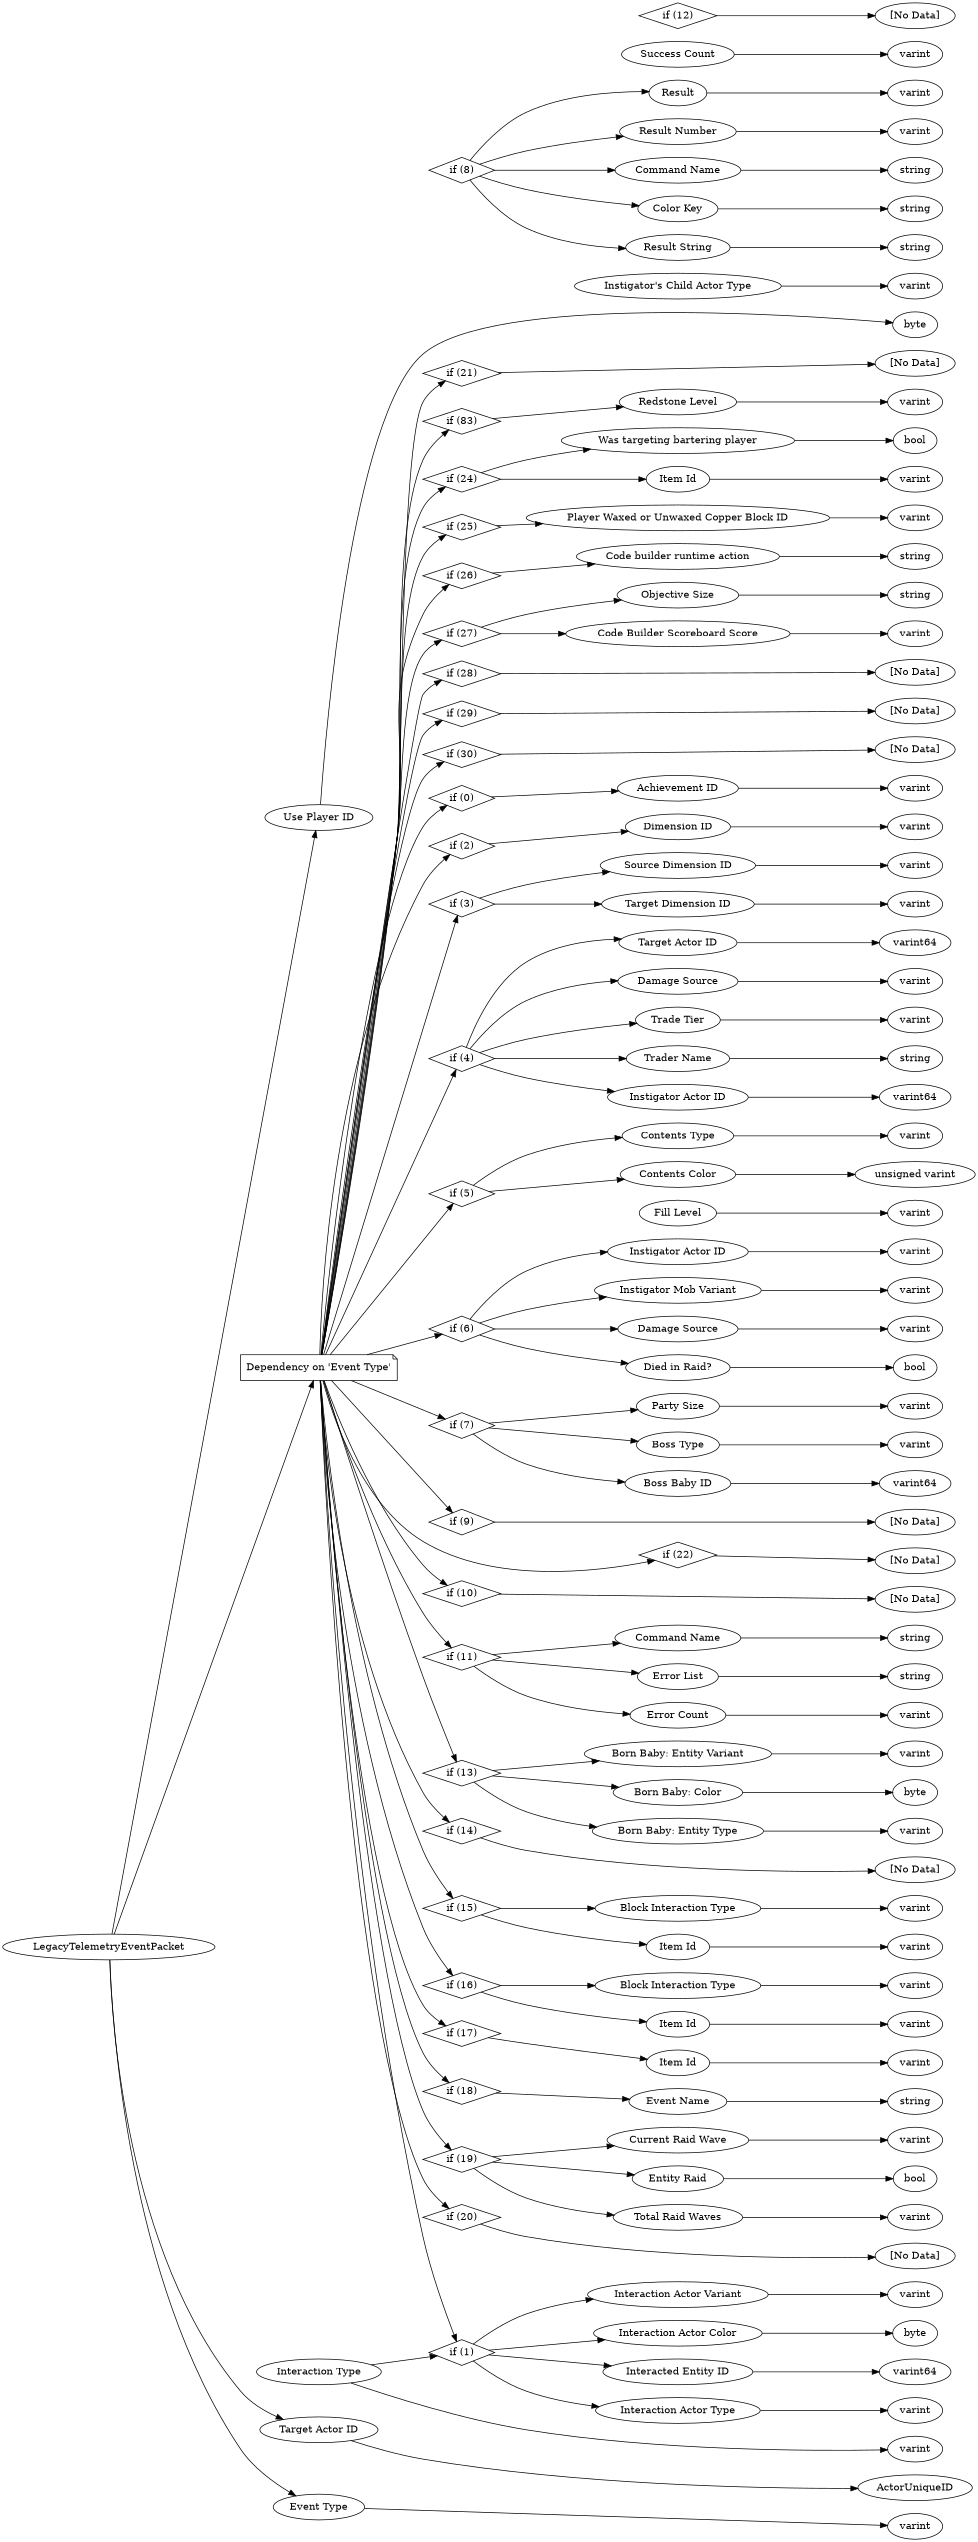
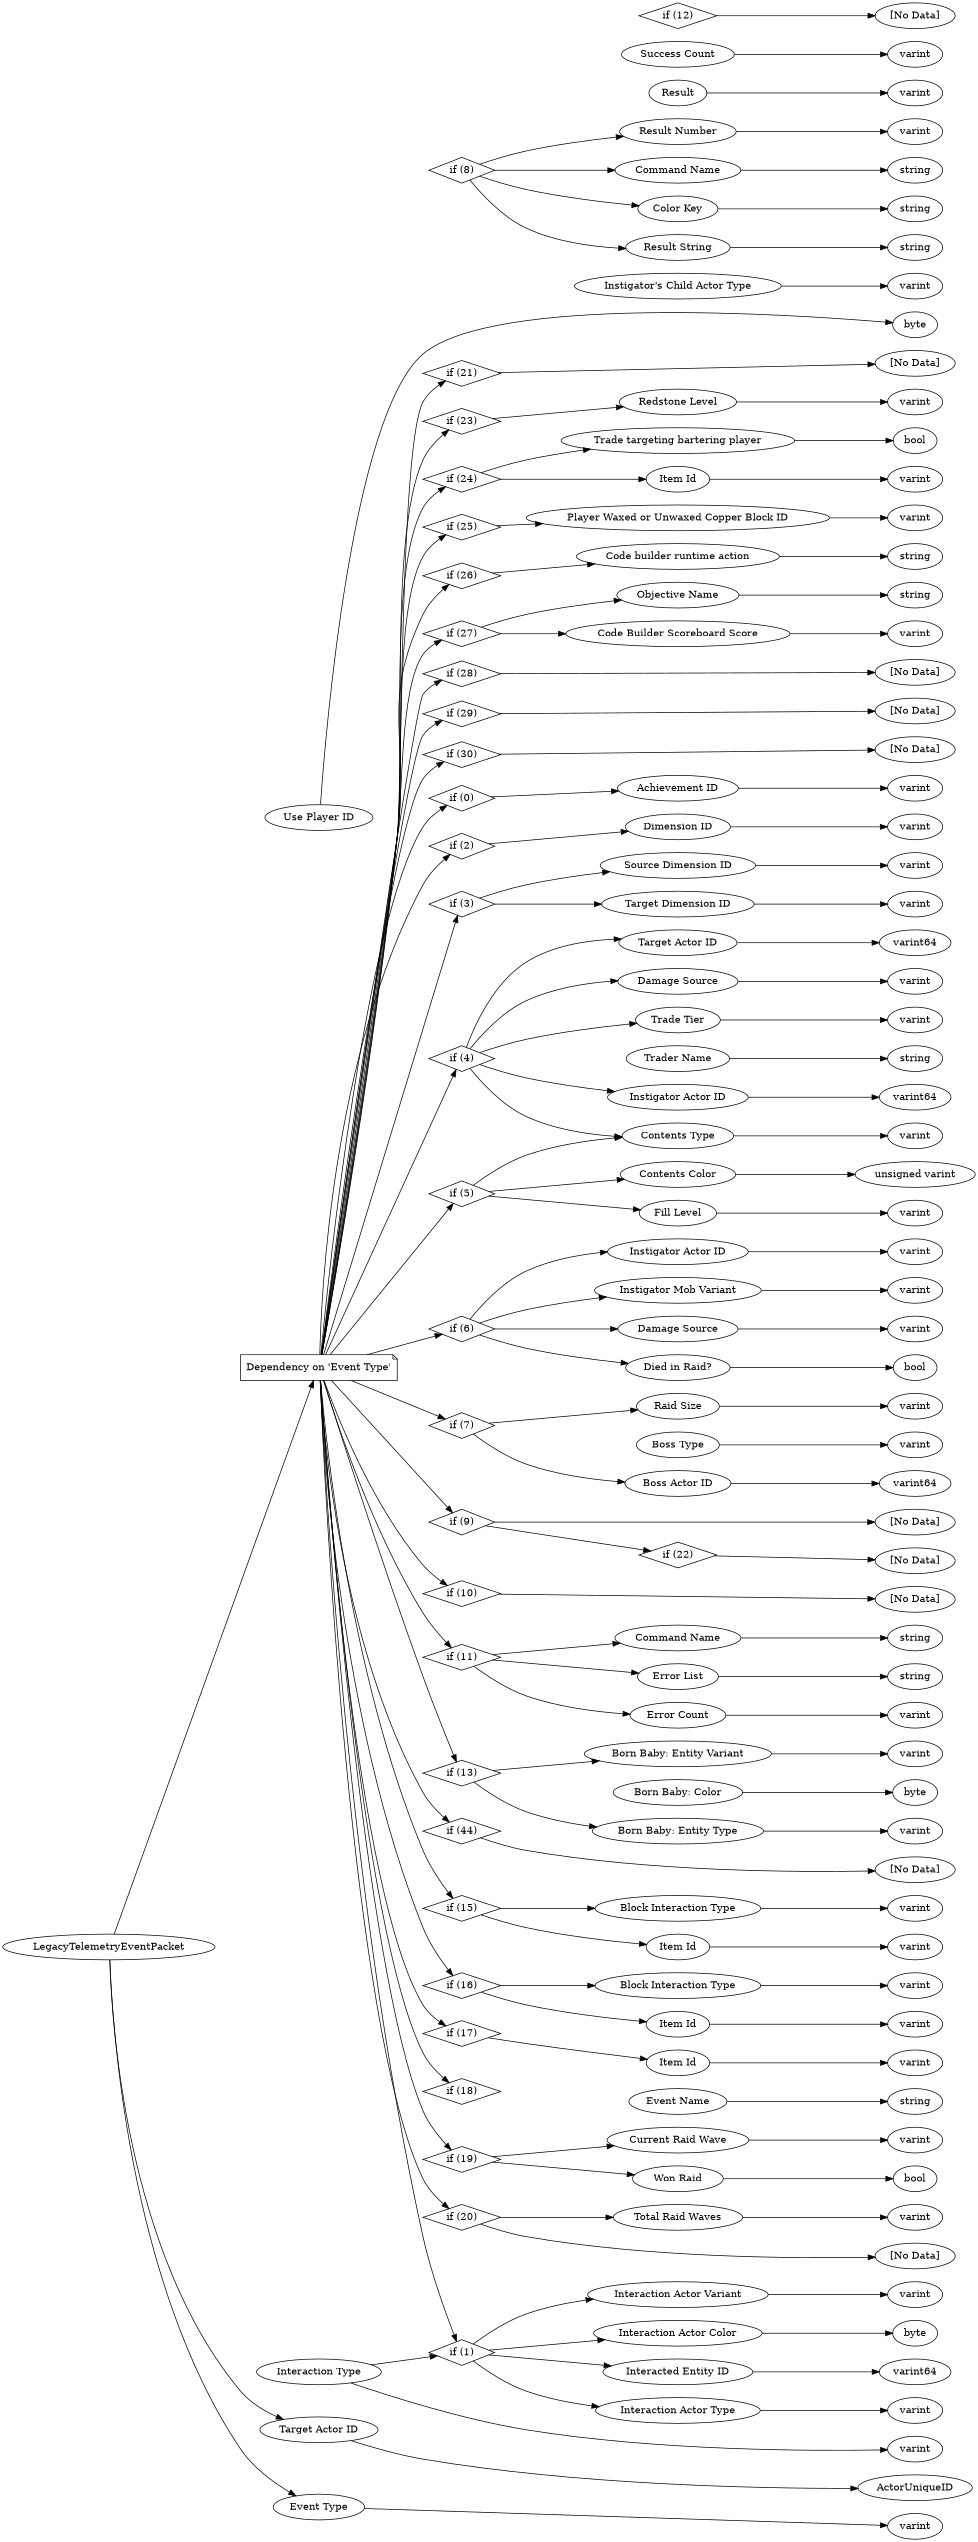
edge "if (8)" -> "Result": removed
node "if (83)": label "if (83)" -> "if (23)"
node "Was targeting bartering player": label "Was targeting bartering player" -> "Trade targeting bartering player"
node "Objective Size": label "Objective Size" -> "Objective Name"
edge "if (4)" -> "Trader Name": now "if (4)" -> "Contents Type"
edge "if (5)" -> "Fill Level": added
edge "LegacyTelemetryEventPacket" -> "Use Player ID": removed
node "Party Size": label "Party Size" -> "Raid Size"
edge "if (7)" -> "Boss Type": removed
node "Boss Baby ID": label "Boss Baby ID" -> "Boss Actor ID"
edge "Dependency on 'Event Type'" -> "if (22)": now "if (9)" -> "if (22)"
edge "if (13)" -> "Born Baby: Color": removed
node "if (14)": label "if (14)" -> "if (44)"
edge "if (18)" -> "Event Name": removed
node "Entity Raid": label "Entity Raid" -> "Won Raid"
edge "if (19)" -> "Total Raid Waves": now "if (20)" -> "Total Raid Waves"
